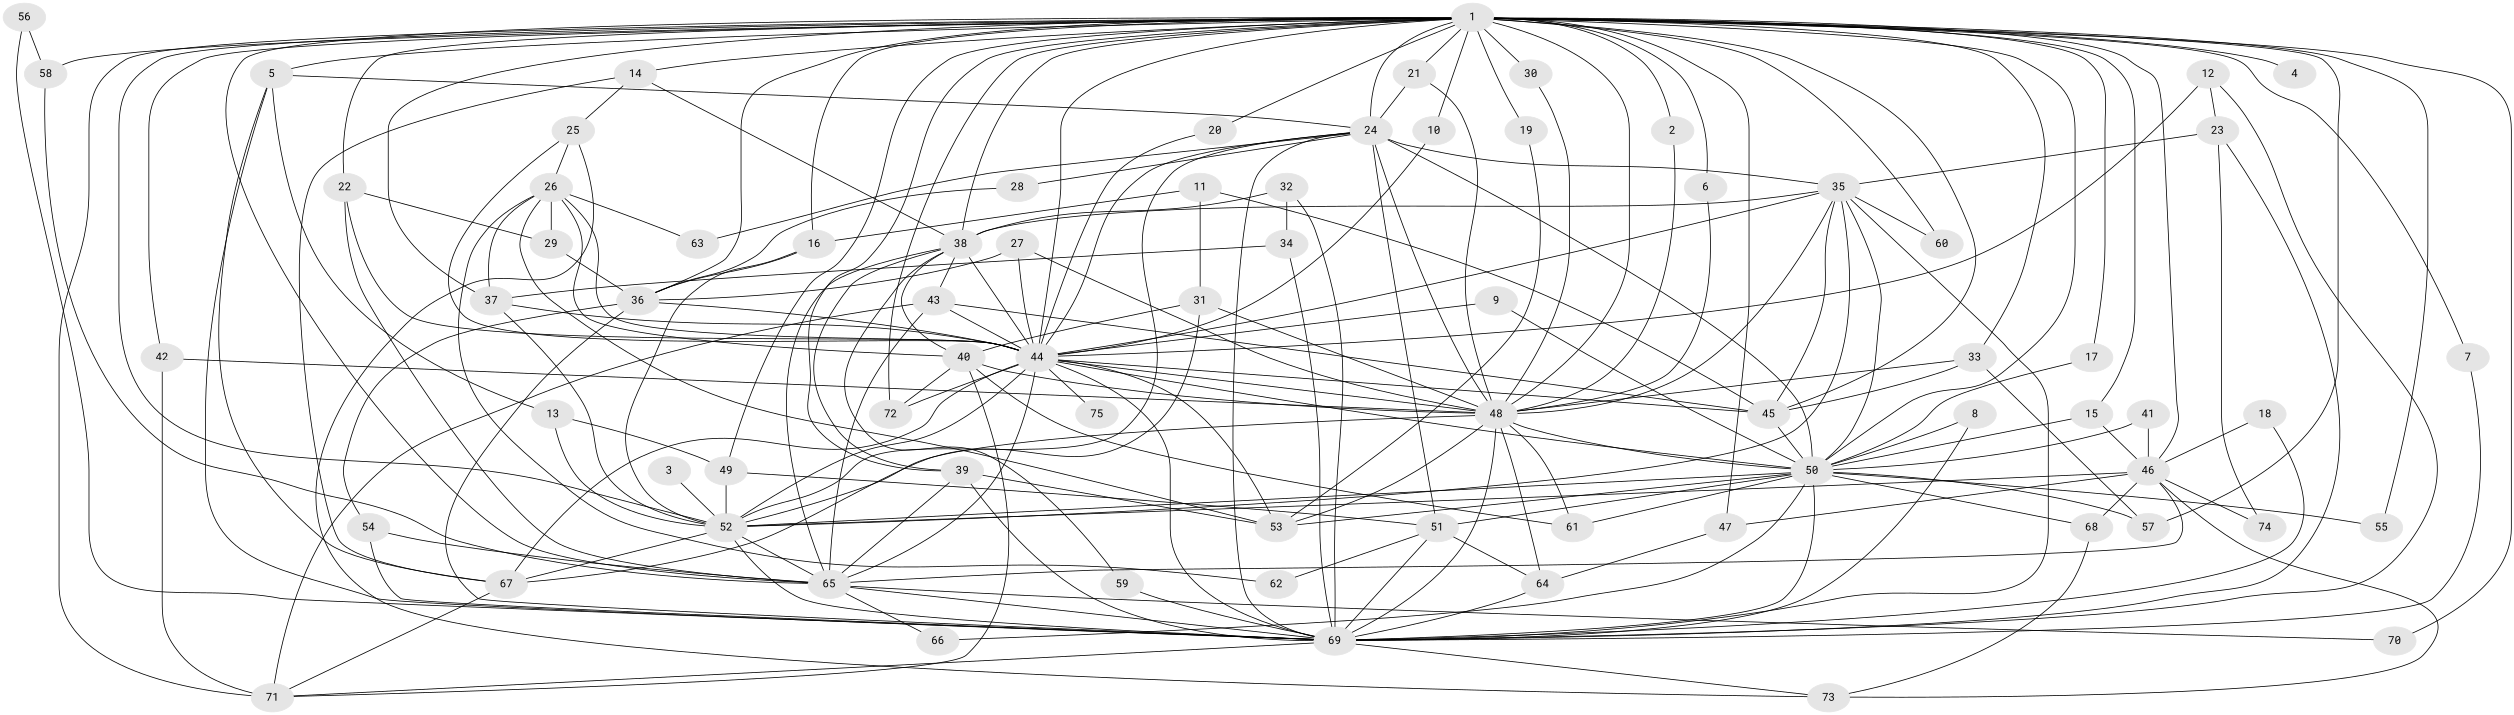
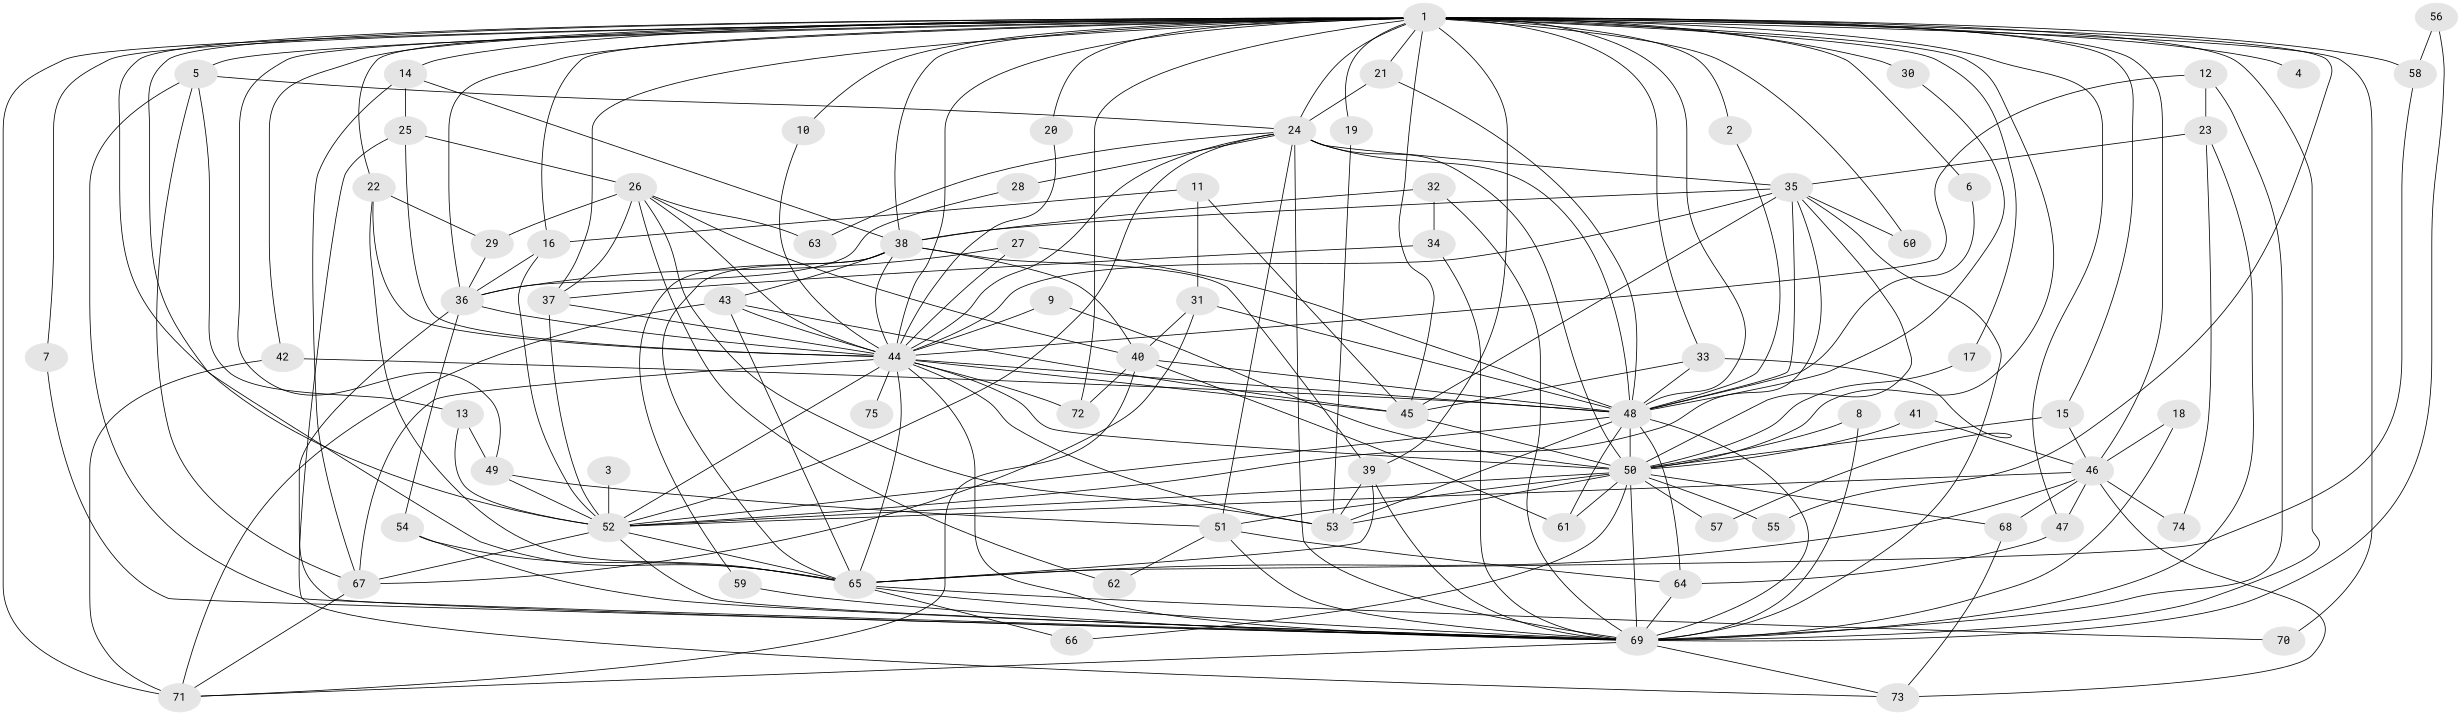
edge "1" -- "57": now "1" -- "69"
